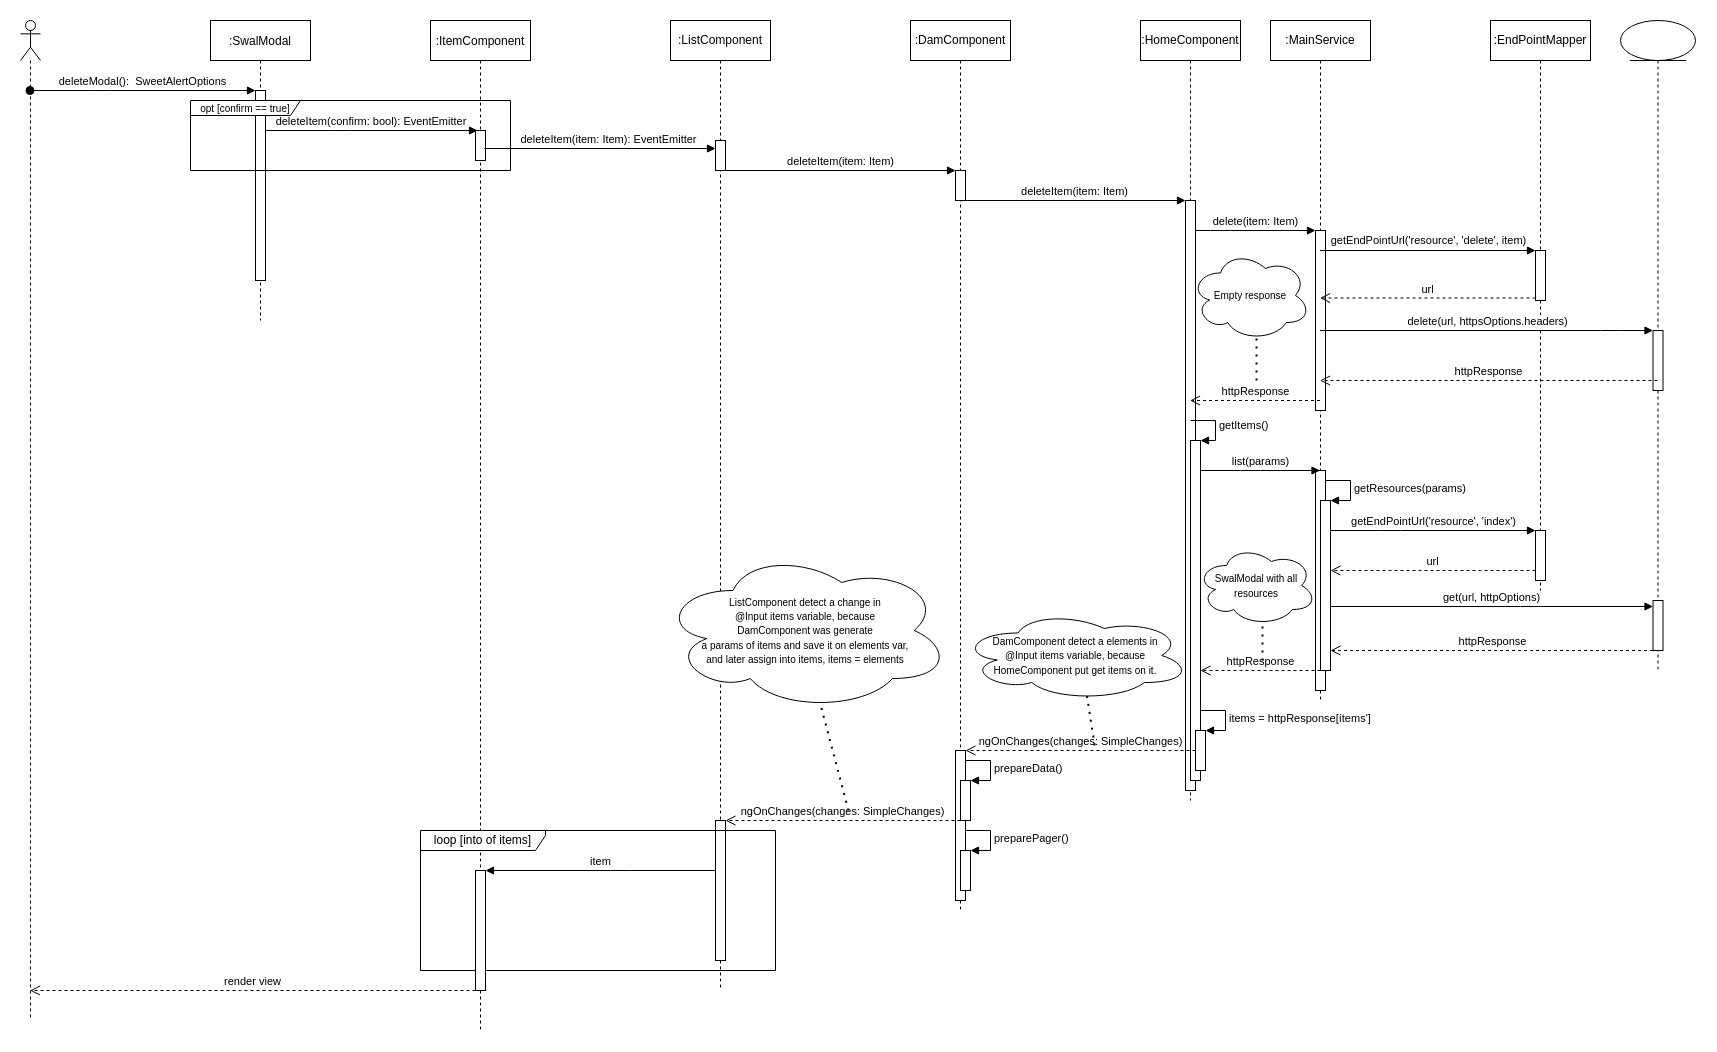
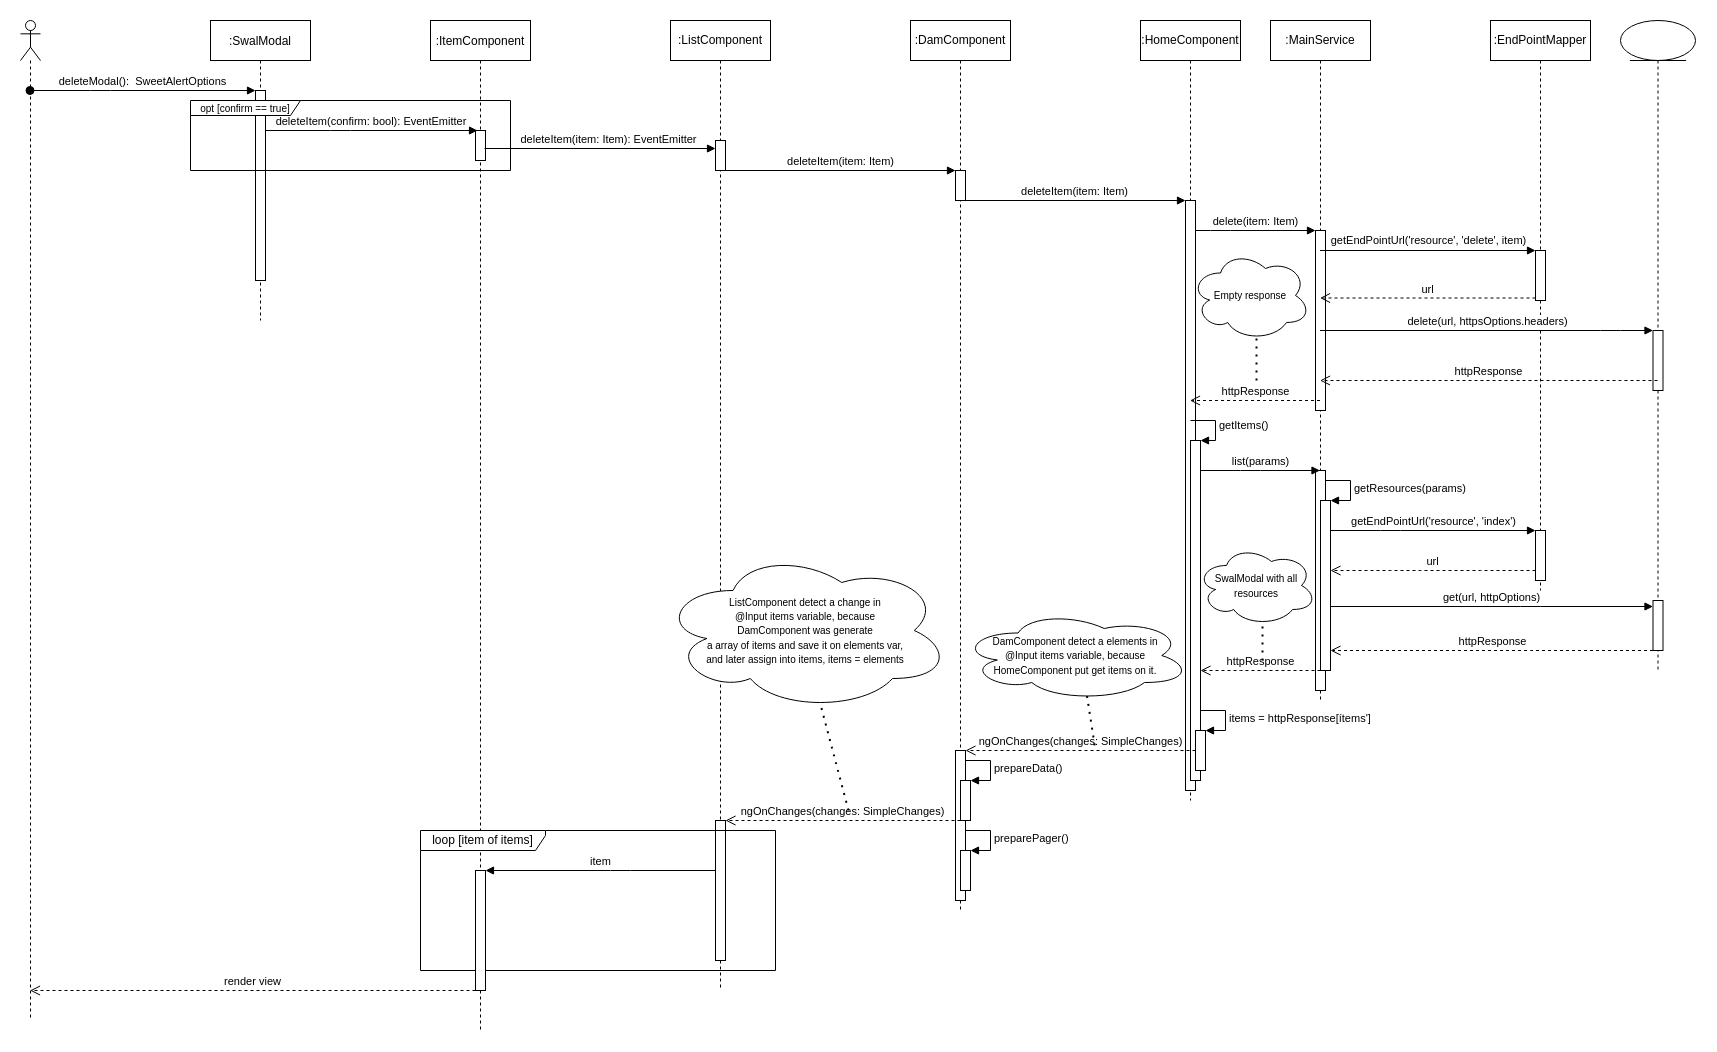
node "ListComponent detect a change in @Input items variable, because DamComponent was generate a params of items and save it on elements var, and later assign into items, items = elements": label "ListComponent detect a change in @Input items variable, because DamComponent was generate a params of items and save it on elements var, and later assign into items, items = elements" -> "ListComponent detect a change in @Input items variable, because DamComponent was generate a array of items and save it on elements var, and later assign into items, items = elements"
node "loop [into of items]": label "loop [into of items]" -> "loop [item of items]"
